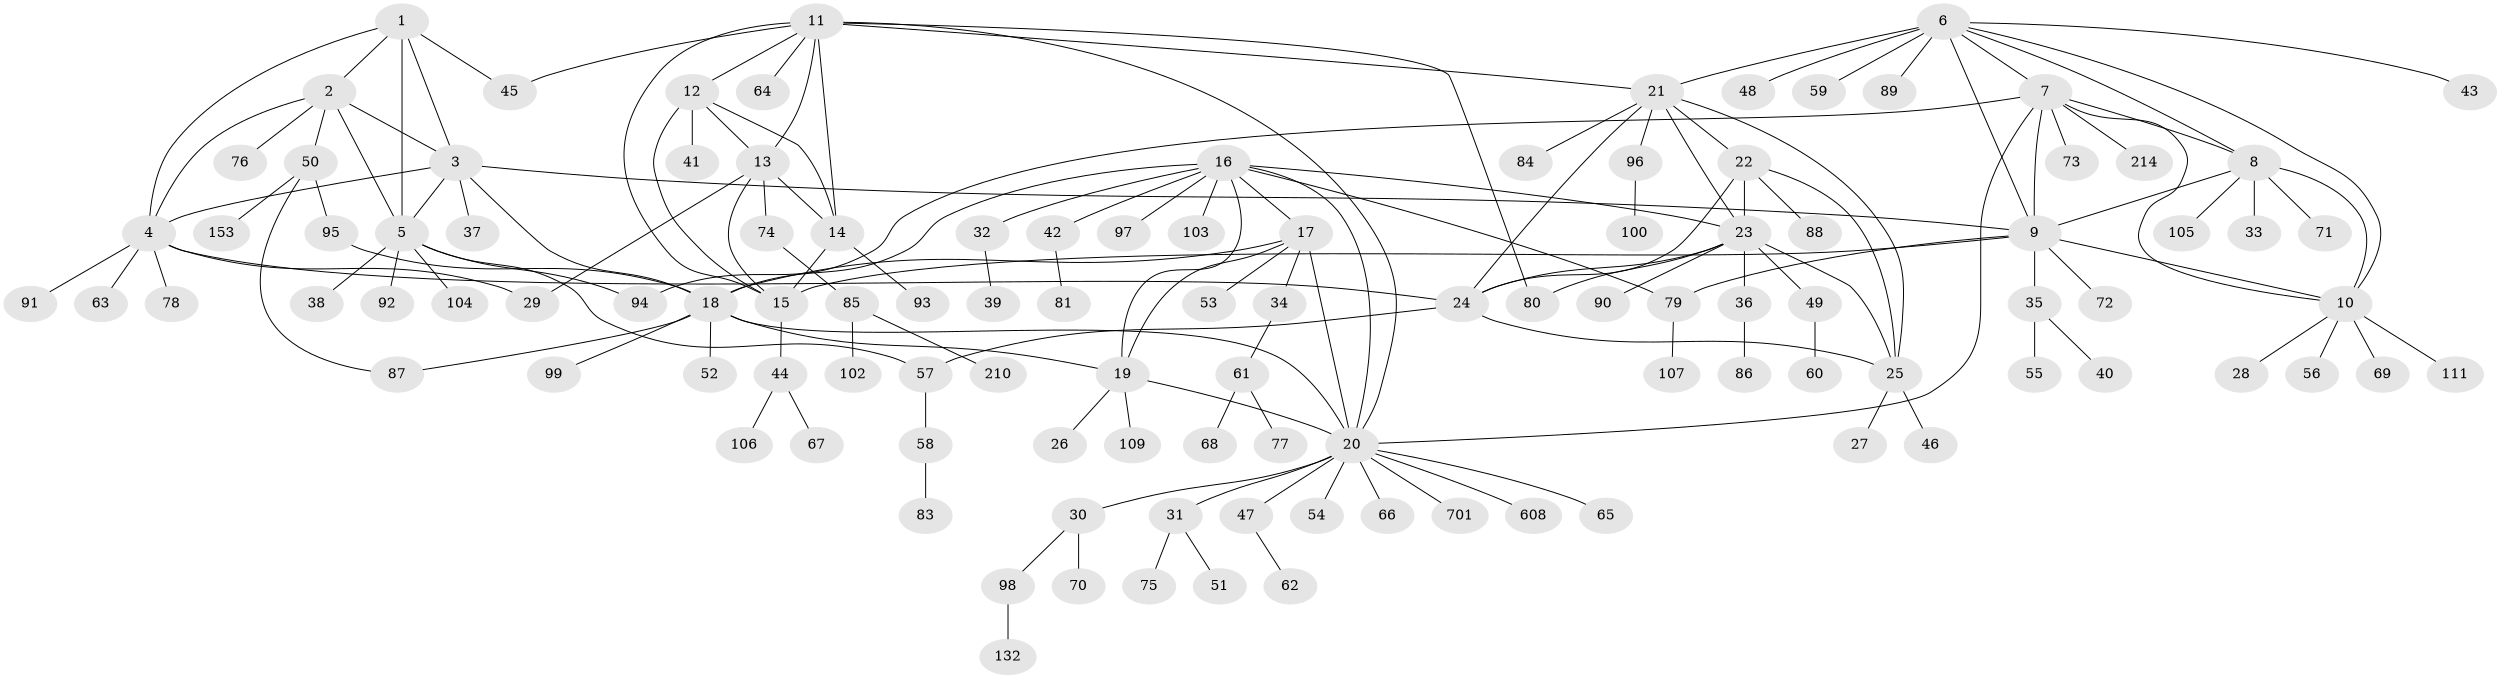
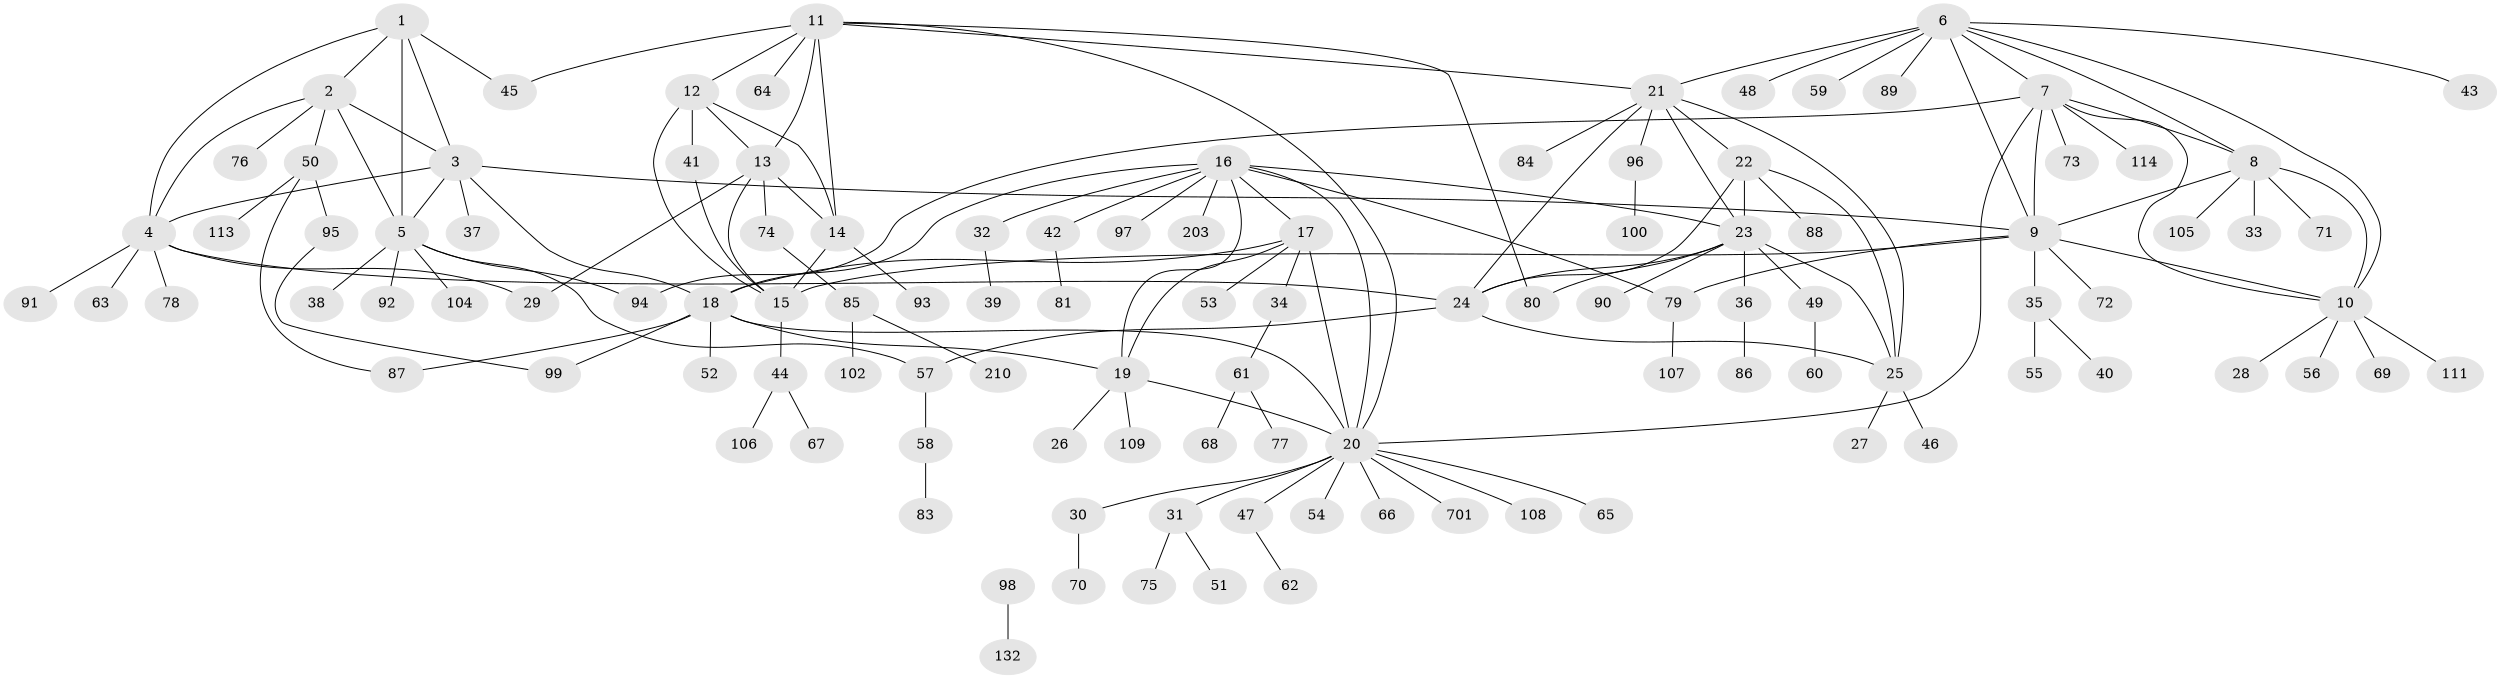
edge "11" -- "15": now "41" -- "15"
node "214": label "214" -> "114"
node "153": label "153" -> "113"
node "103": label "103" -> "203"
edge "95" -- "18": now "95" -- "99"
node "608": label "608" -> "108"
edge "30" -- "98": removed
